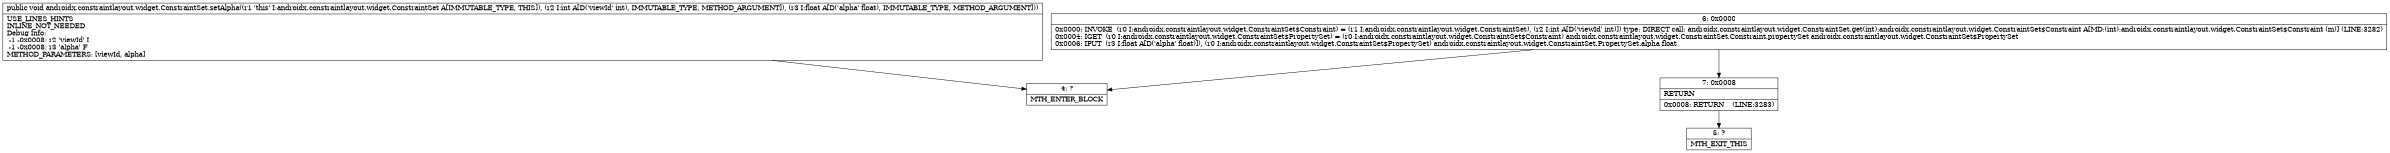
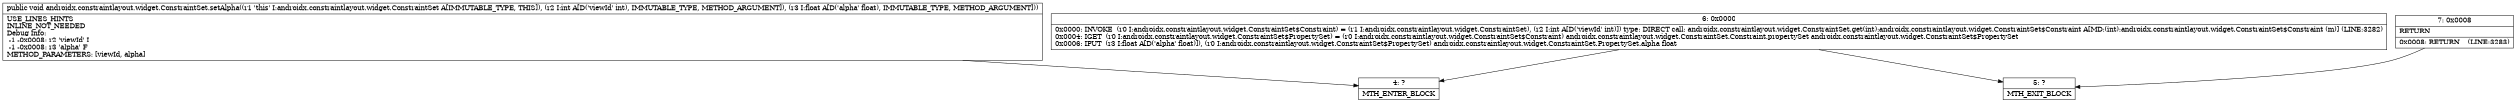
edge "6: 0x0000" -> "7: 0x0008": now "6: 0x0000" -> "5: ?"
node "5: ?": text "MTH_EXIT_THIS" -> "MTH_EXIT_BLOCK"
